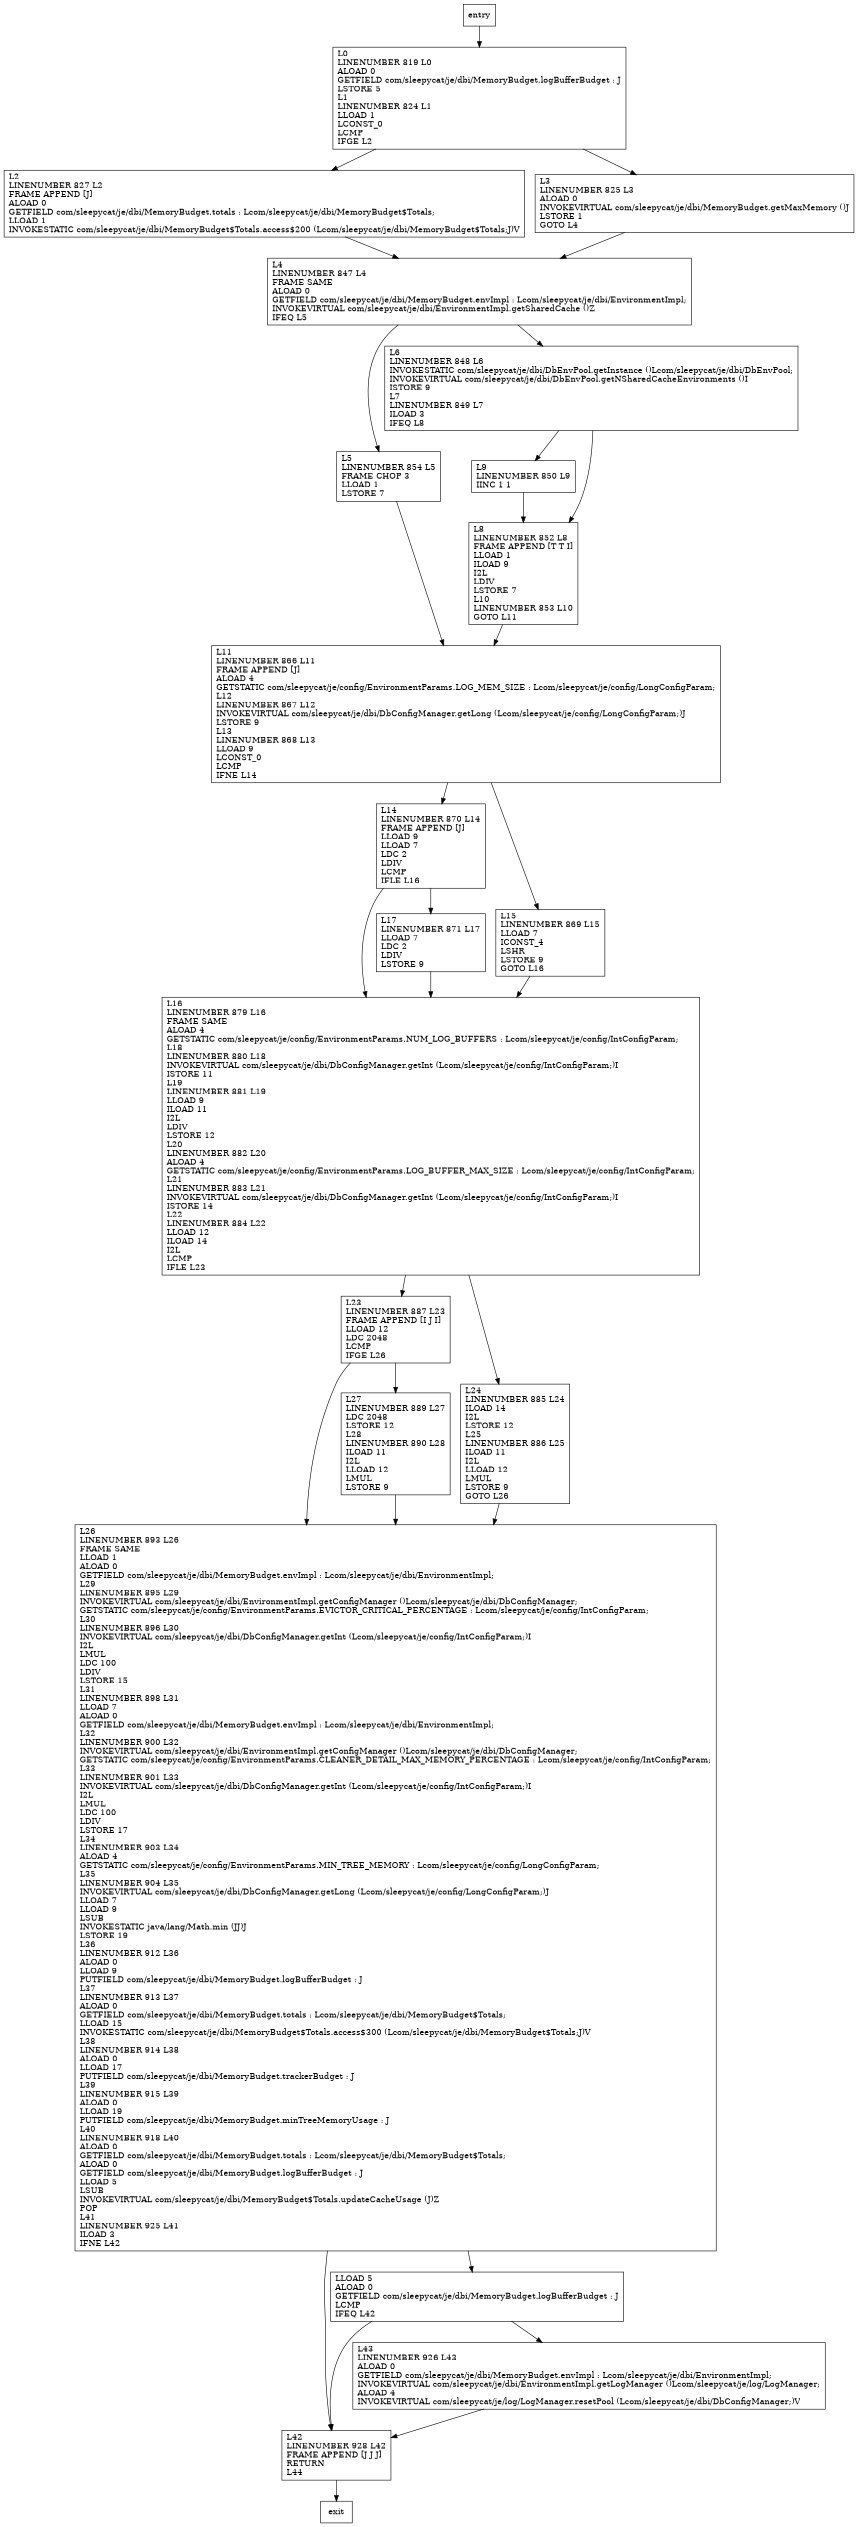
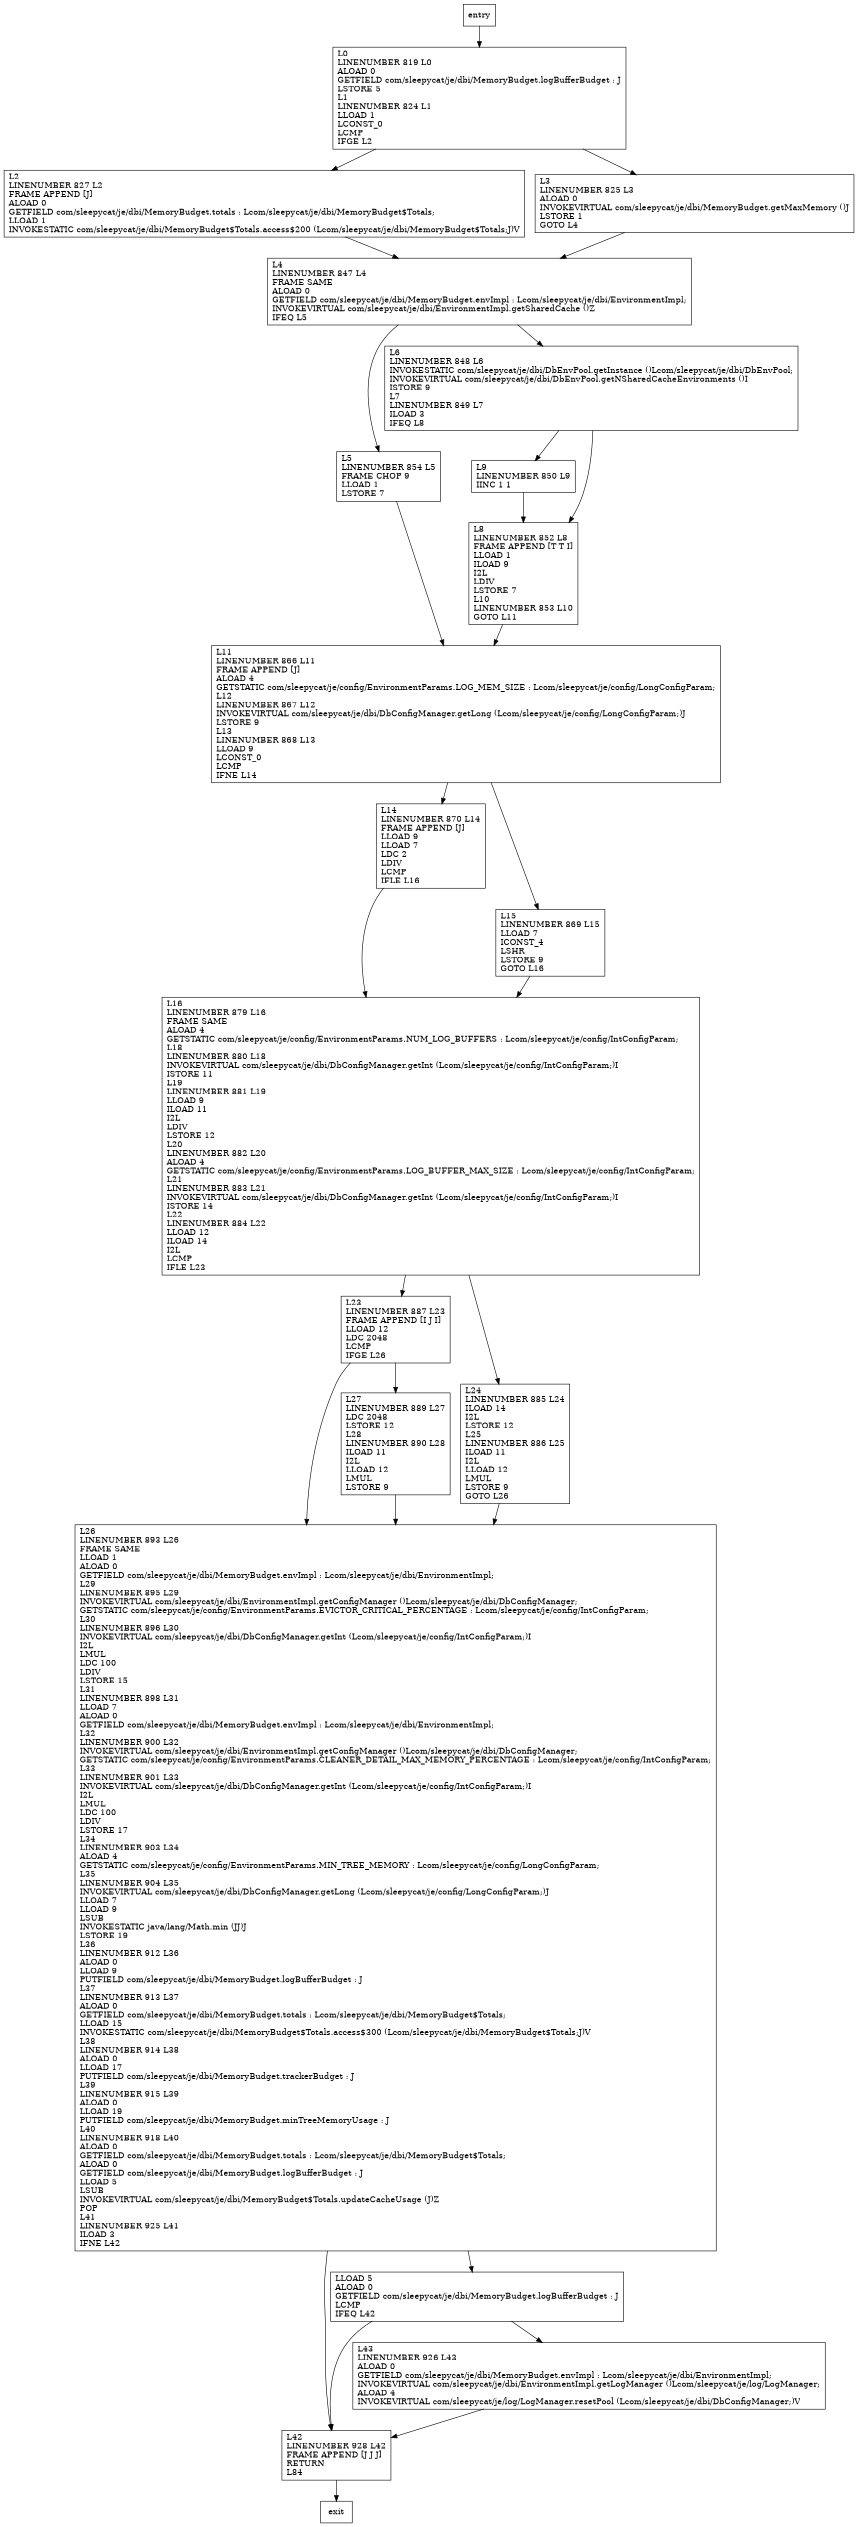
node "L5 LINENUMBER 854 L5 FRAME CHOP 3 LLOAD 1 LSTORE 7": label "L5 LINENUMBER 854 L5 FRAME CHOP 3 LLOAD 1 LSTORE 7" -> "L5 LINENUMBER 854 L5 FRAME CHOP 9 LLOAD 1 LSTORE 7"
node "L17 LINENUMBER 871 L17 LLOAD 7 LDC 2 LDIV LSTORE 9": removed
node "L42 LINENUMBER 928 L42 FRAME APPEND [J J J] RETURN L44": label "L42 LINENUMBER 928 L42 FRAME APPEND [J J J] RETURN L44" -> "L42 LINENUMBER 928 L42 FRAME APPEND [J J J] RETURN L84"
